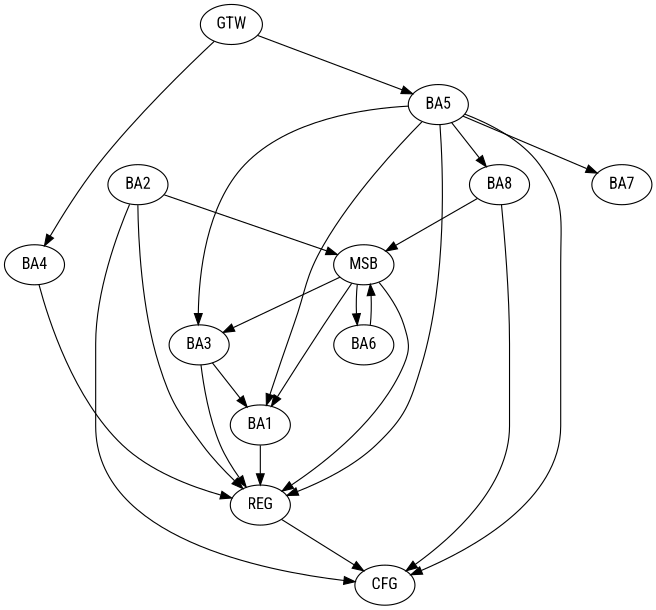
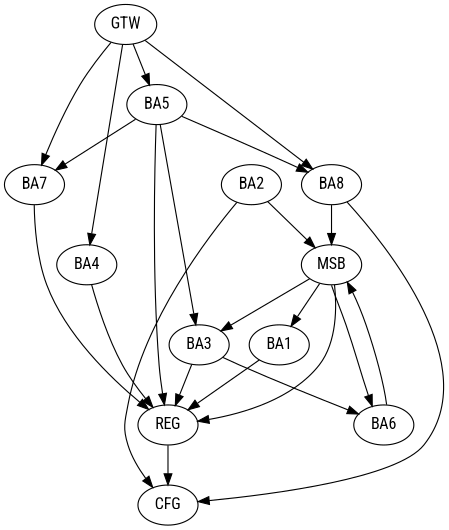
edge "GTW" -> "BA7": added
edge "GTW" -> "BA8": added
edge "BA5" -> "BA1": removed
edge "BA5" -> "CFG": removed
edge "BA2" -> "REG": now "BA7" -> "REG"
edge "BA3" -> "BA1": now "BA3" -> "BA6"
